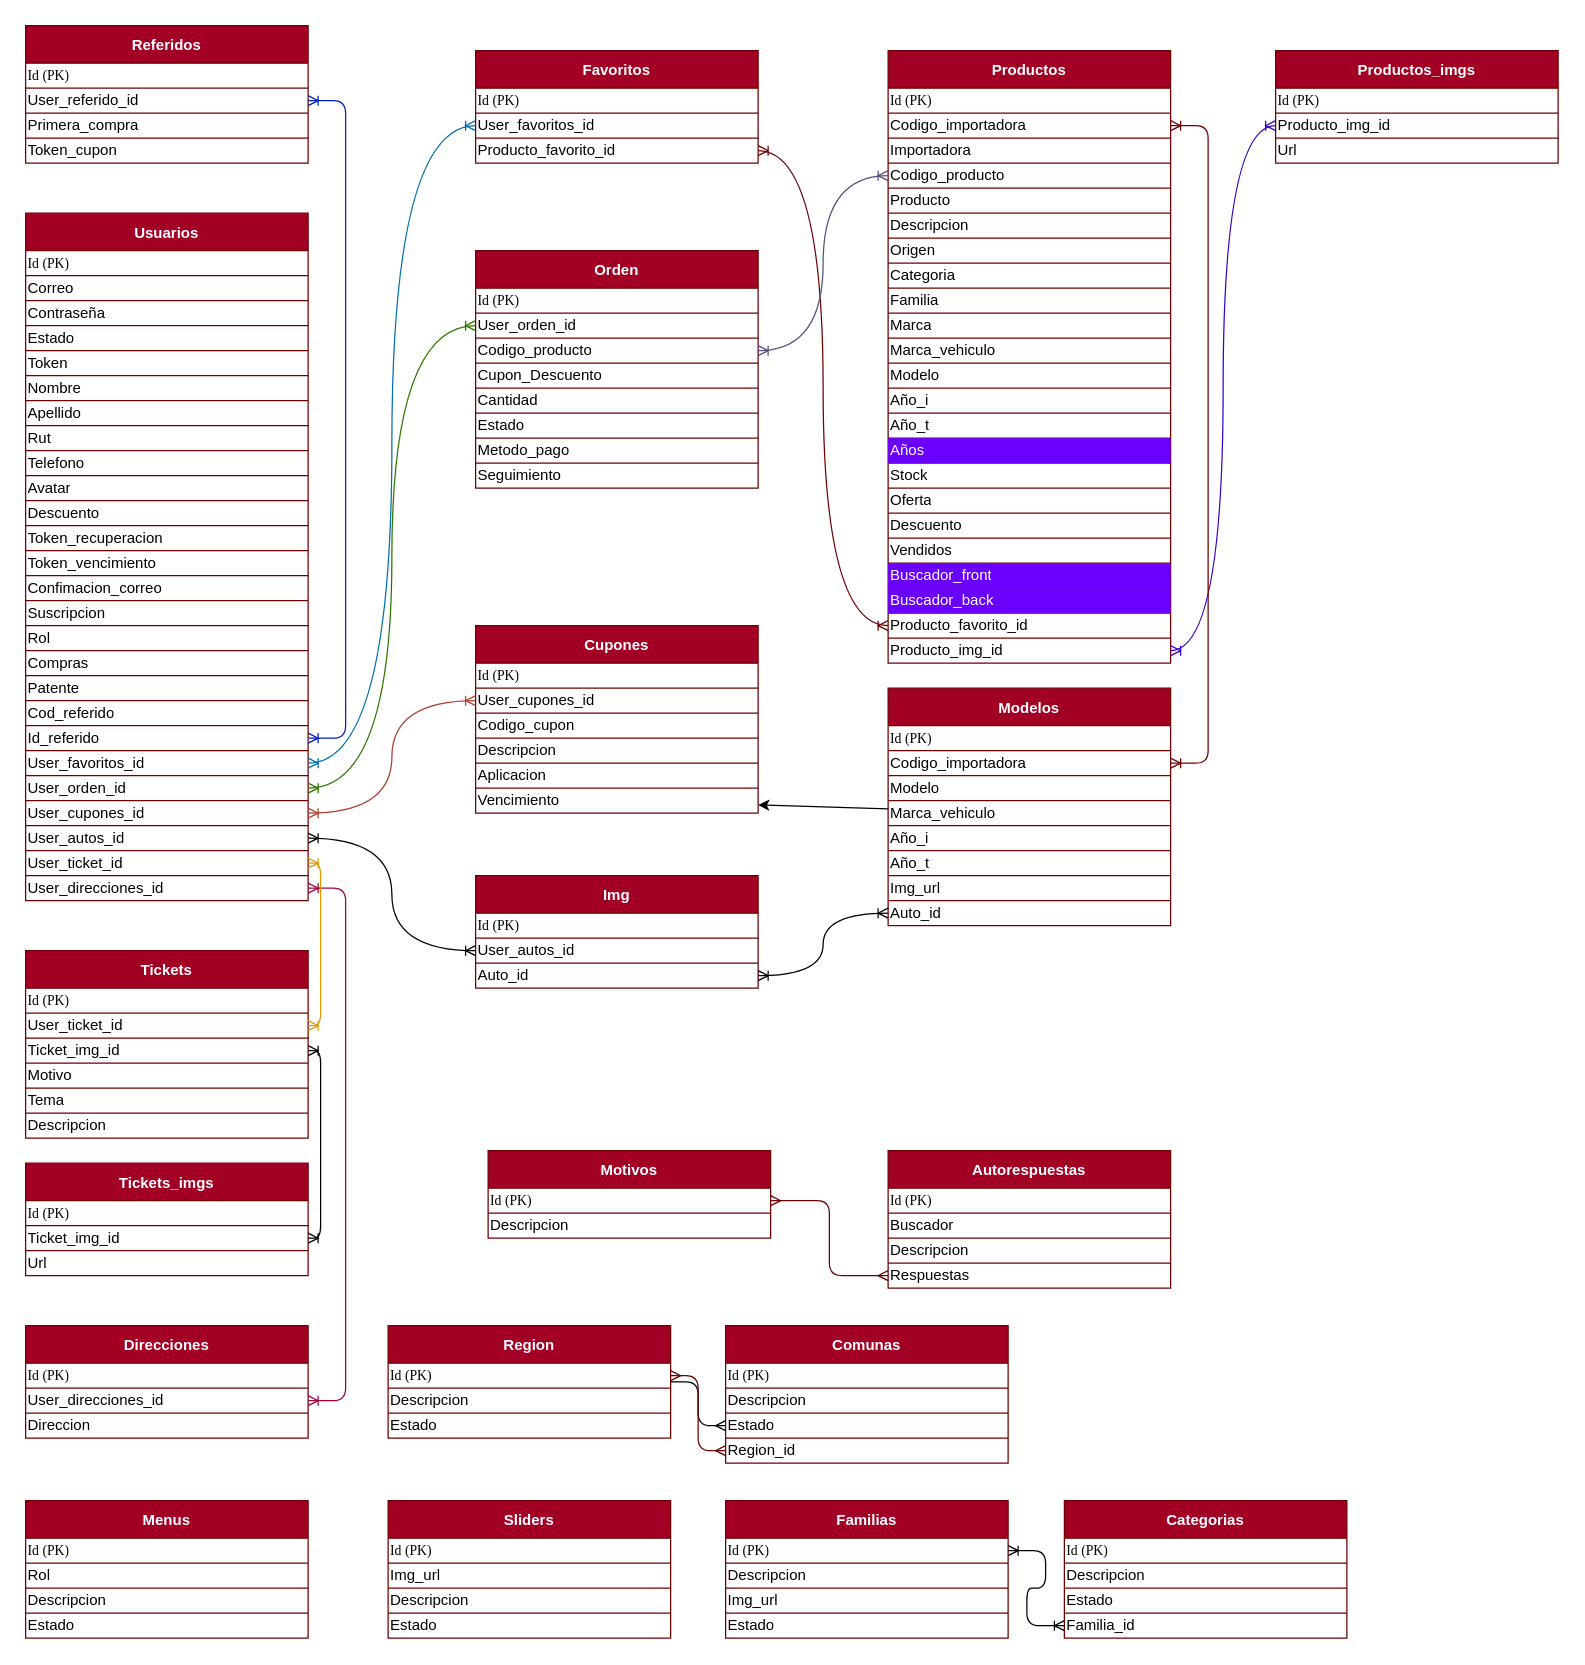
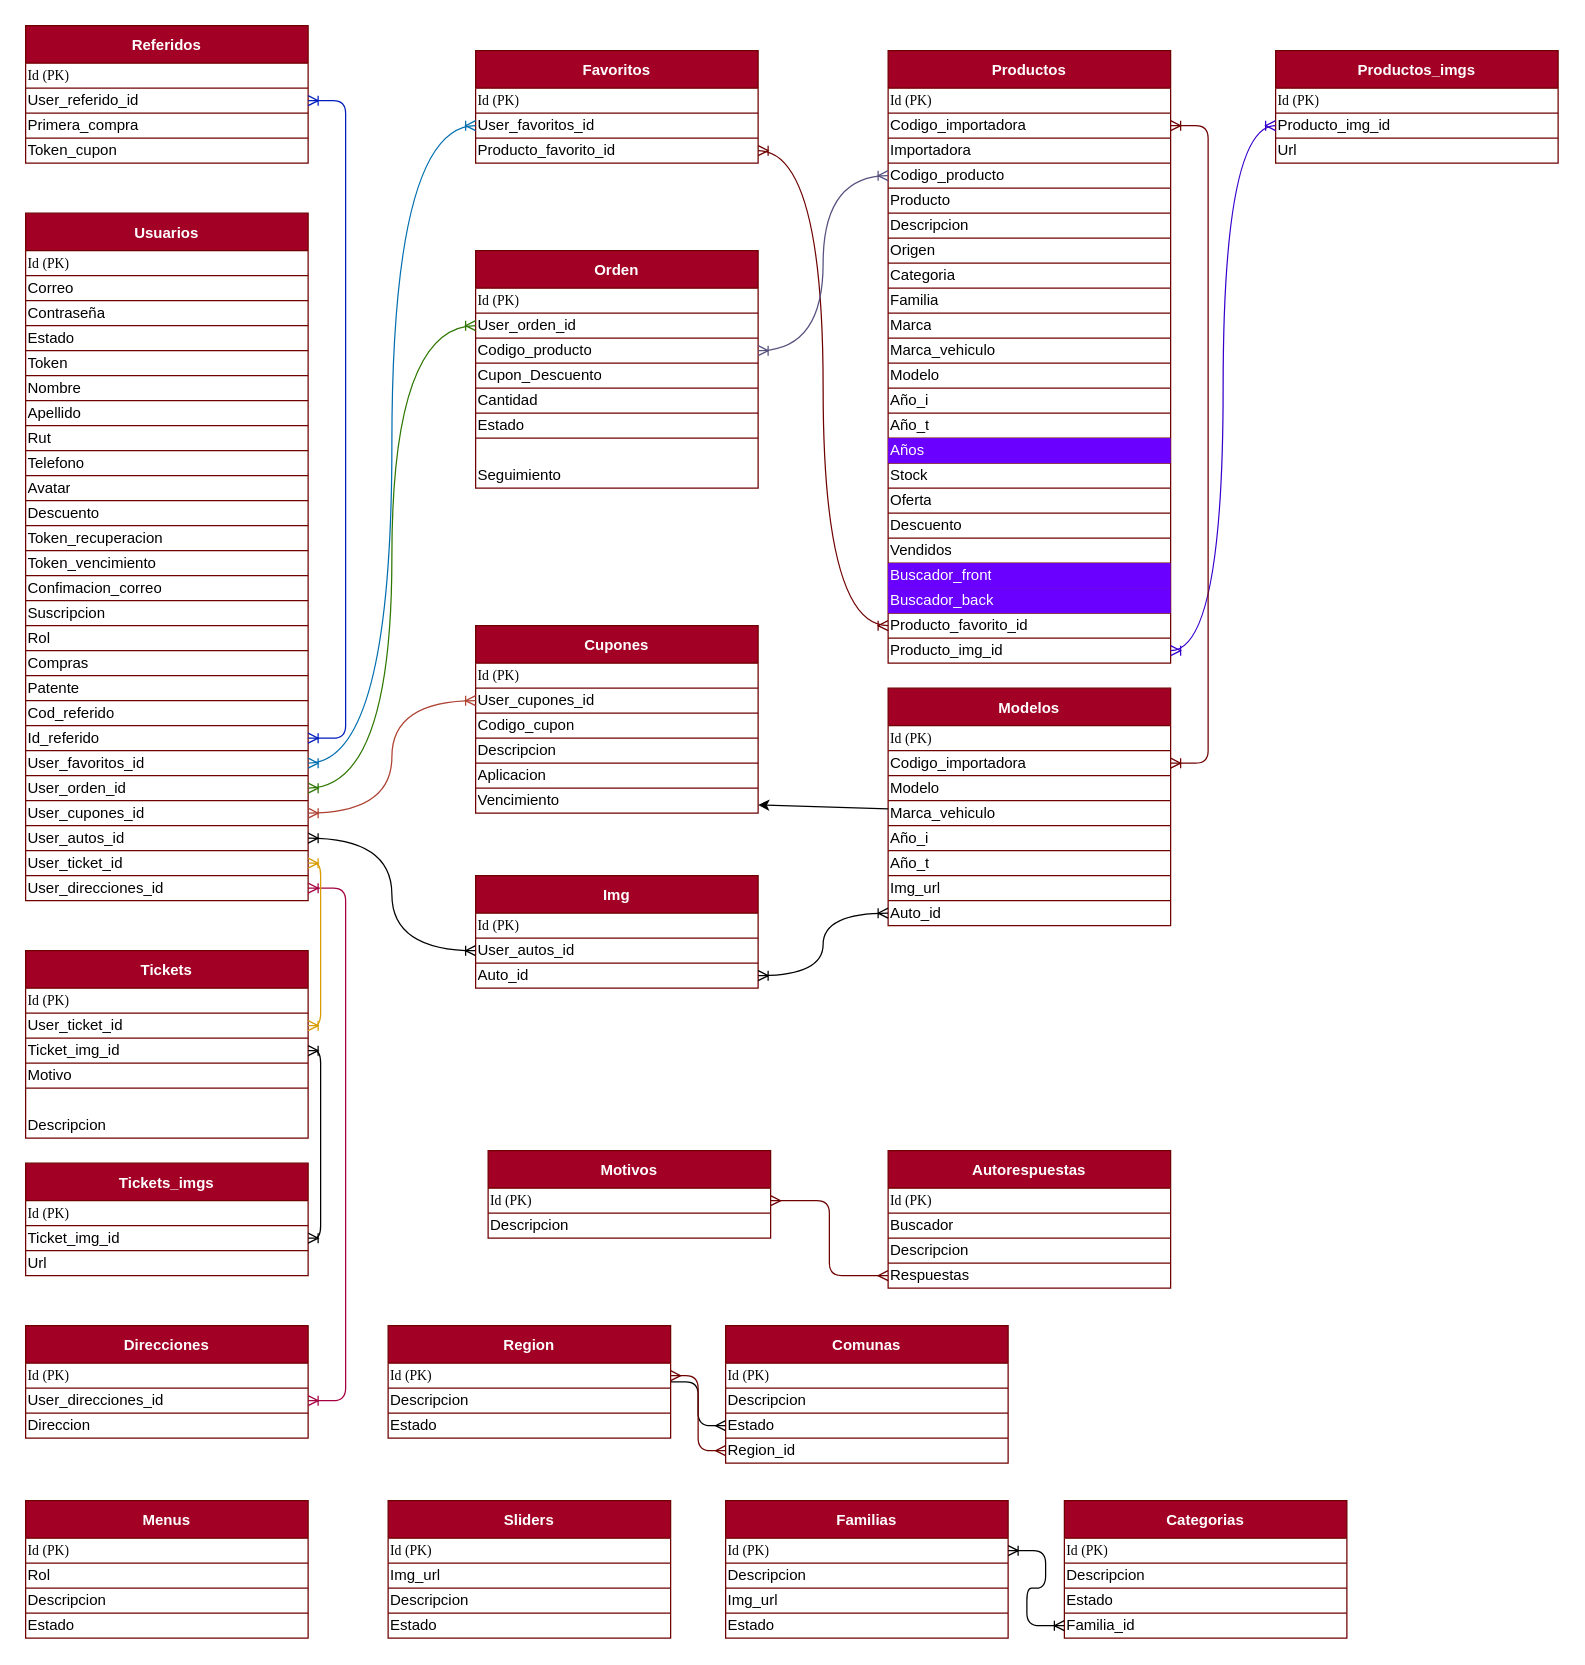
node "Metodo_pago": removed
node "Tema": removed
